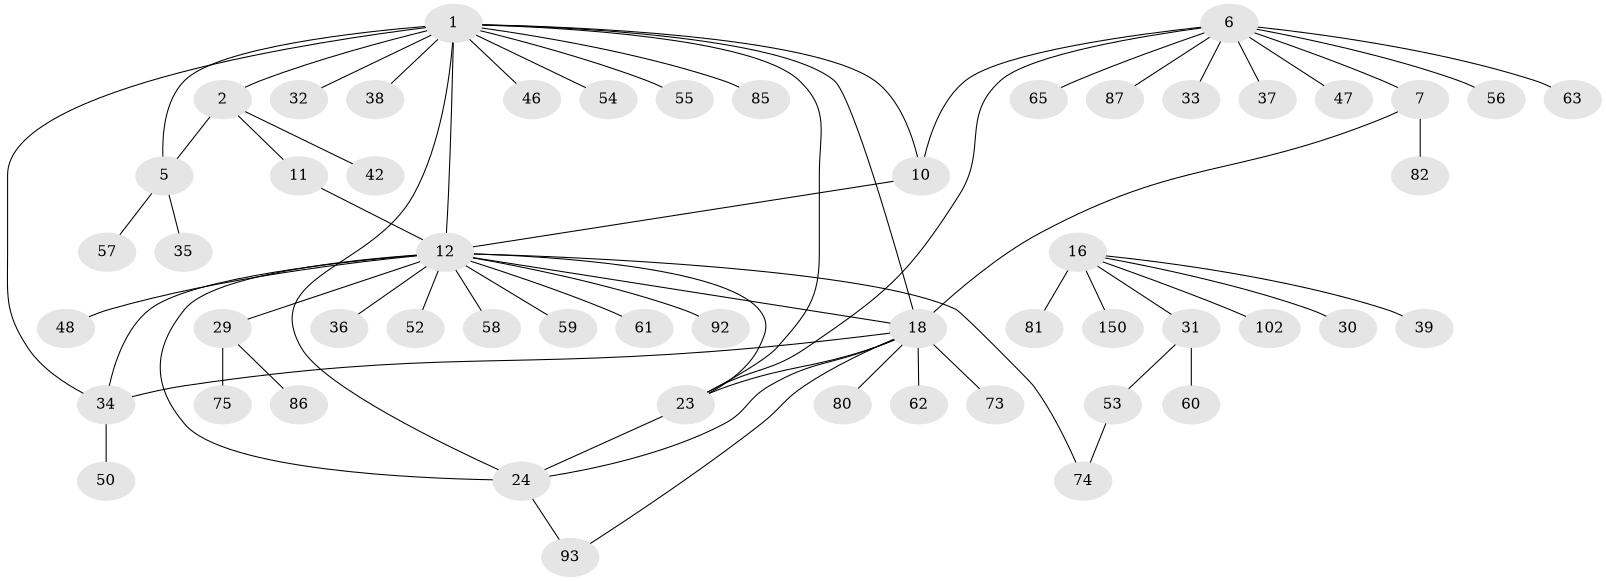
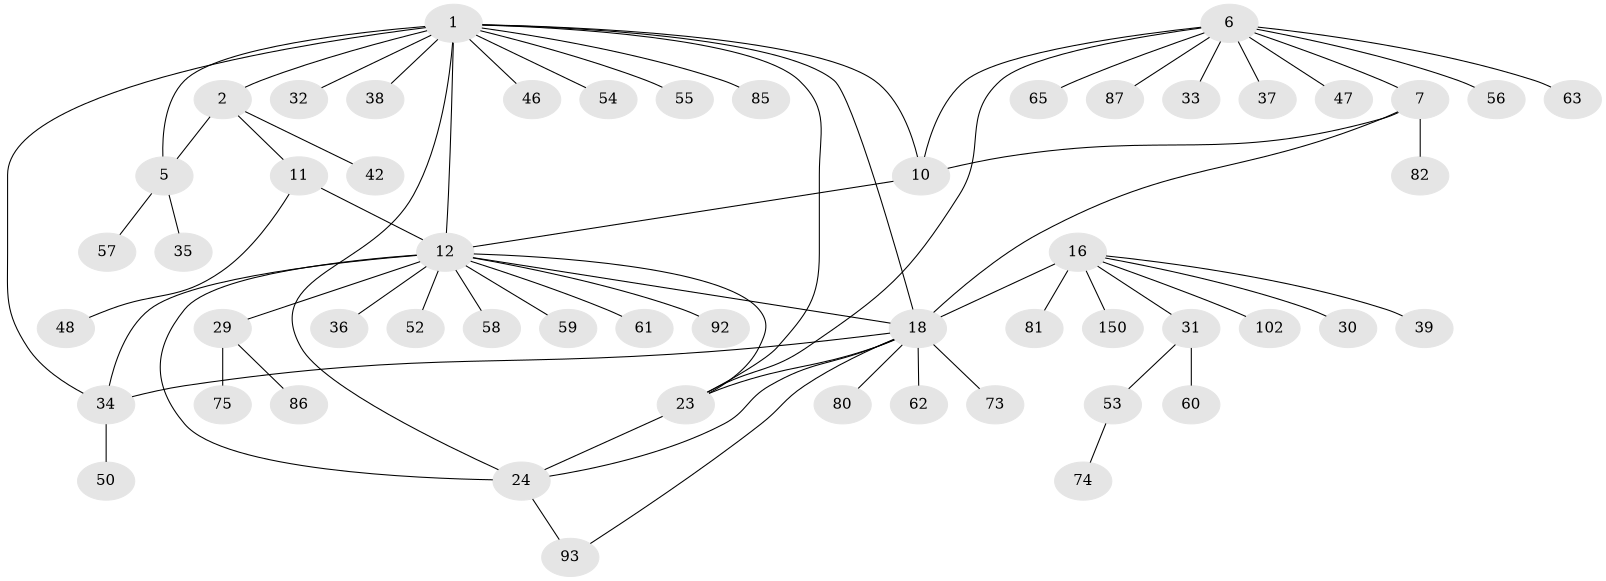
edge "7" -- "10": added
edge "12" -- "74": removed
edge "12" -- "48": now "11" -- "48"
edge "16" -- "18": added
